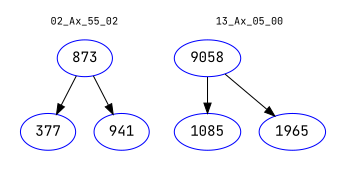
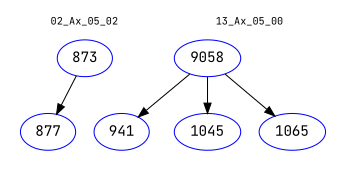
cluster "02_Ax_55_02": label "02_Ax_55_02" -> "02_Ax_05_02"
edge "873" -> "941": now "9058" -> "941"
node "377": label "377" -> "877"
node "1085": label "1085" -> "1045"
node "1965": label "1965" -> "1065"
